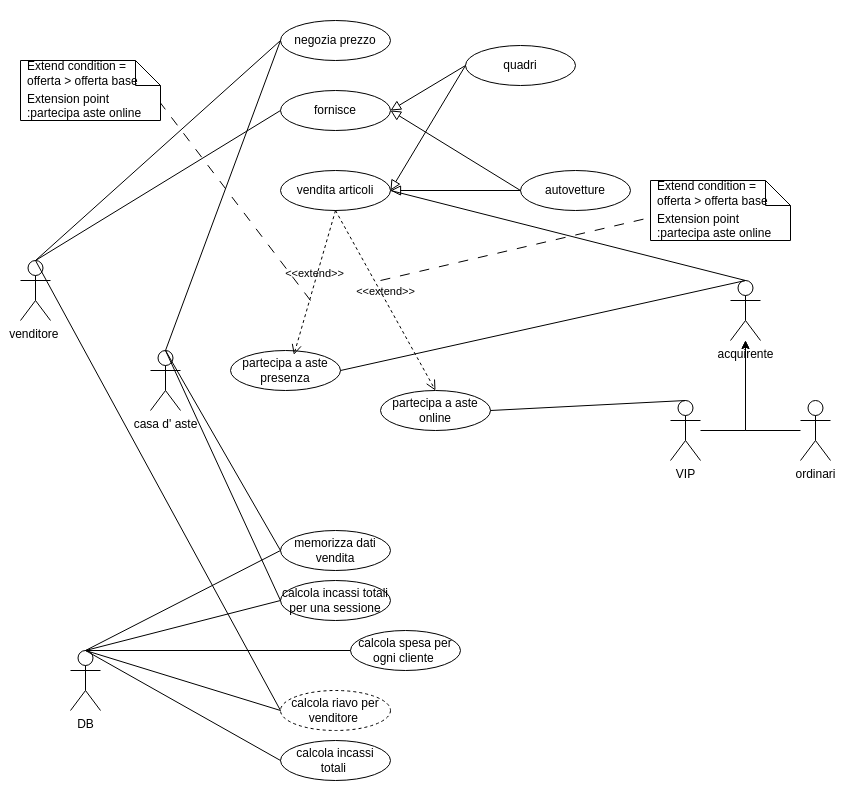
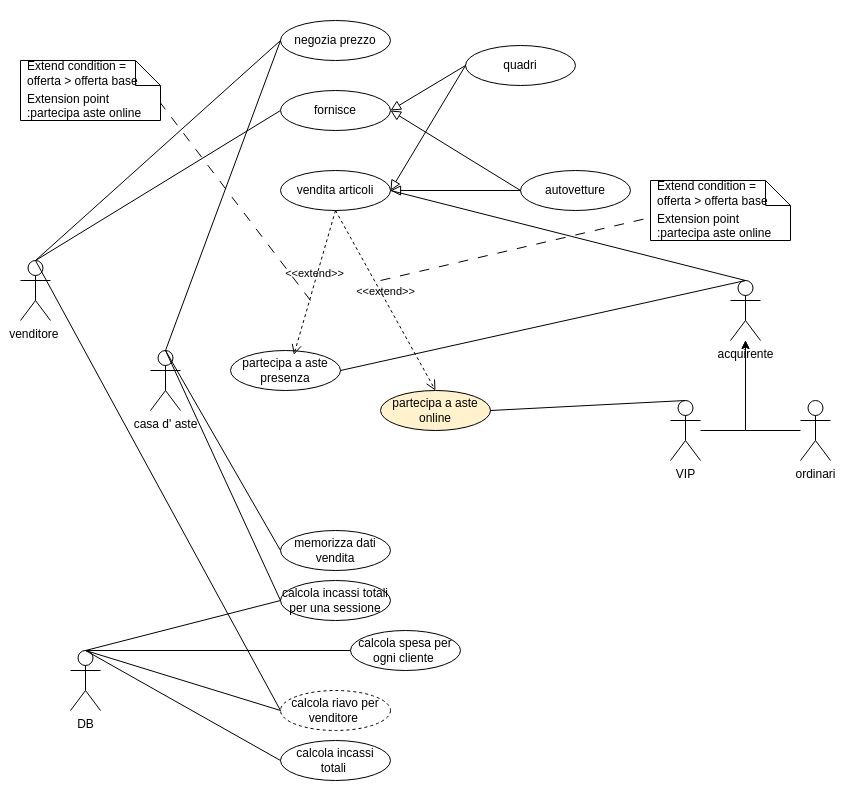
node "partecipa a aste online": fillcolor #ffffff -> #fff2cc
edge "memorizza dati vendita" -- "DB": removed
